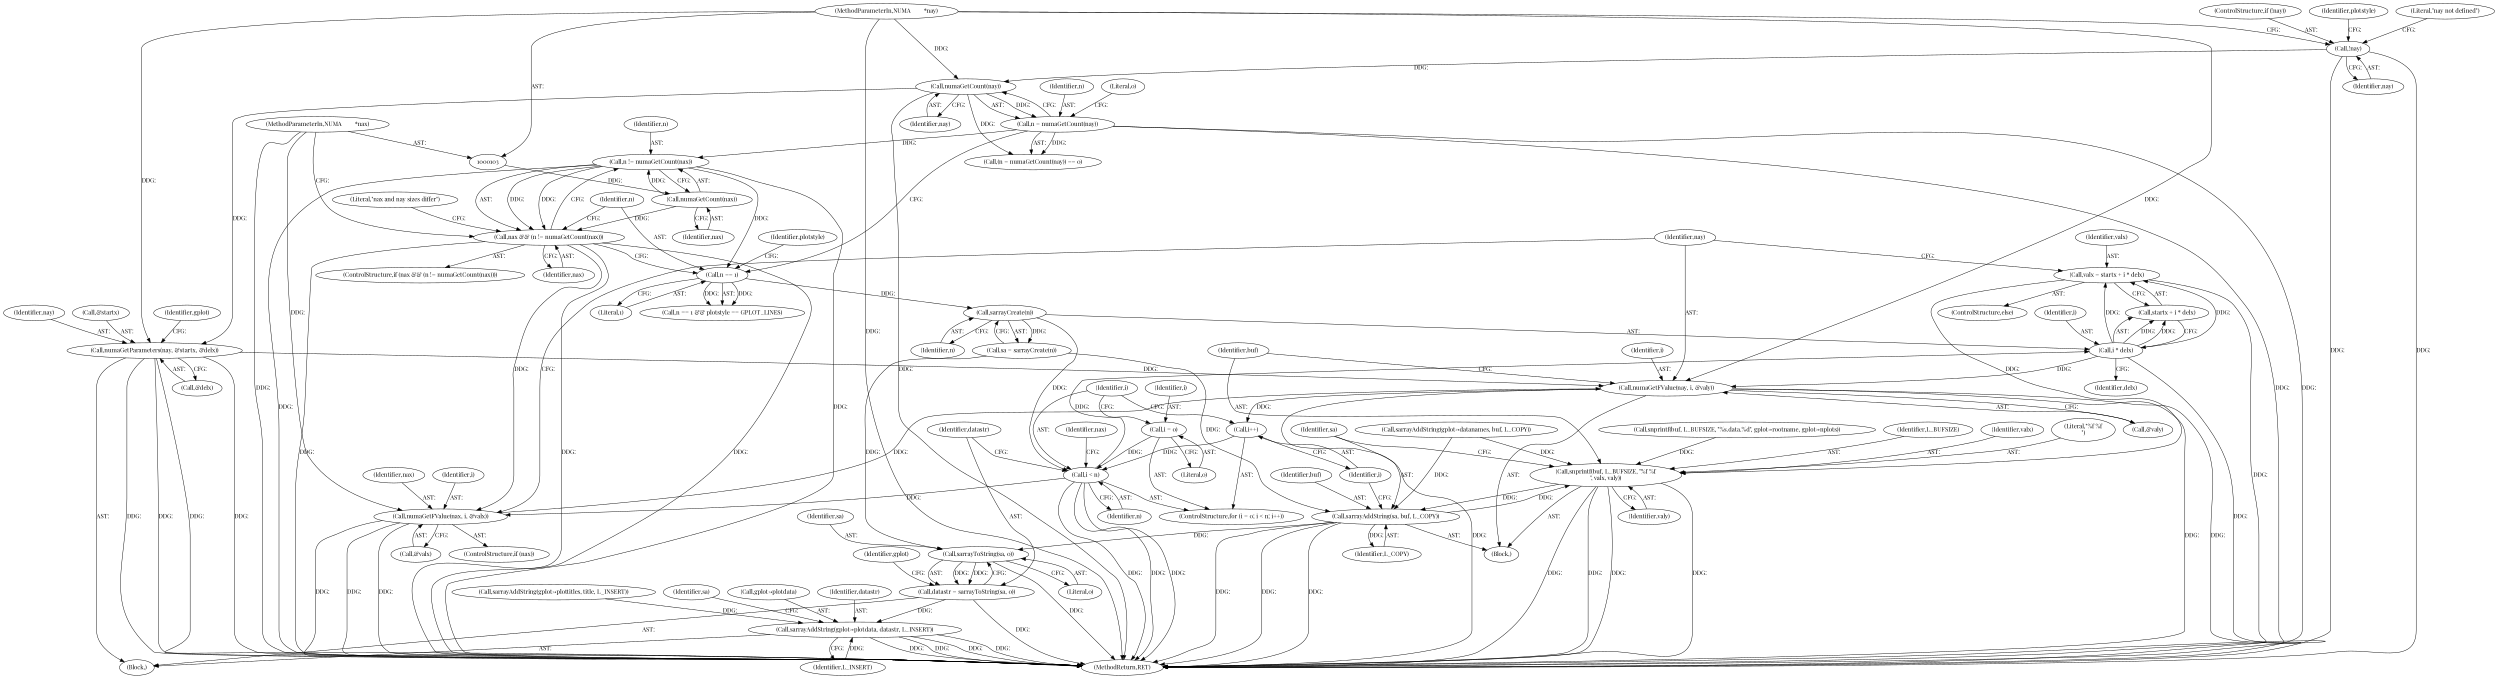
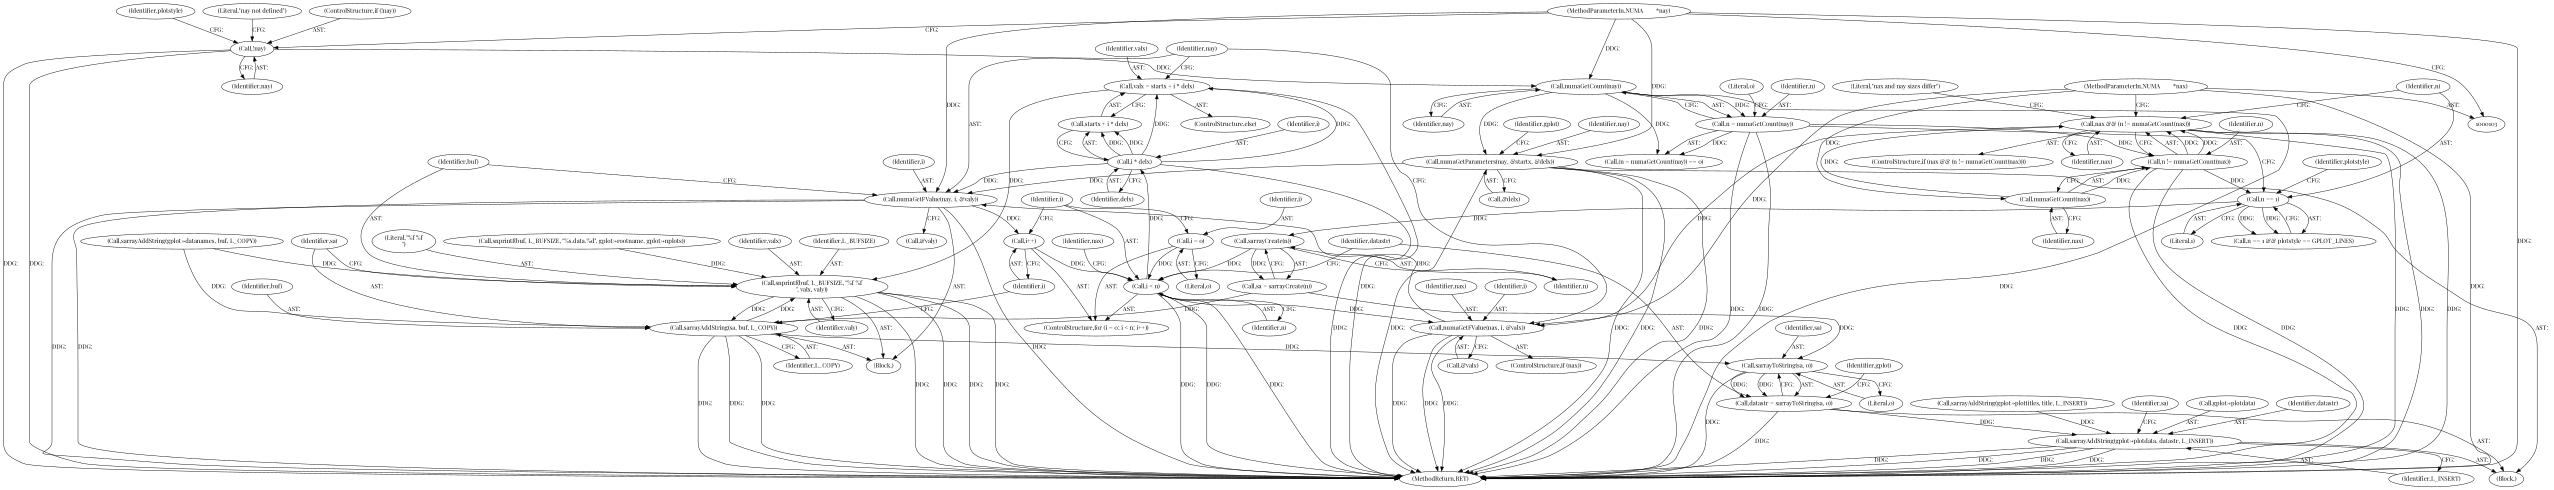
edge "(MethodParameterIn,NUMA        *nay)" -> "1000103": label "AST: " -> "CFG: "
edge "1000103" -> "(Call,numaGetCount(nax))": now "(MethodParameterIn,NUMA        *nax)" -> "(Call,numaGetCount(nax))"
edge "(Call,nax && (n != numaGetCount(nax)))" -> "(Call,n == 1)": now "(Call,n == 1 && plotstyle == GPLOT_LINES)" -> "(Call,n == 1)"
node "(Call,&startx)": removed
edge "(Call,sarrayCreate(n))" -> "(Call,i * delx)": now "(Identifier,delx)" -> "(Call,i * delx)"
edge "(Call,&valy)" -> "(Call,numaGetFValue(nay, i, &valy))": removed, label "AST:"
edge "(Call,sarrayAddString(sa, buf, L_COPY))" -> "(Identifier,L_COPY)": label "DDG: " -> "CFG: "
edge "(Identifier,L_INSERT)" -> "(Call,sarrayAddString(gplot->plotdata, datastr, L_INSERT))": label "DDG: " -> "AST: "
